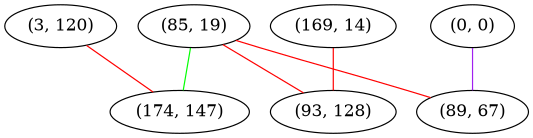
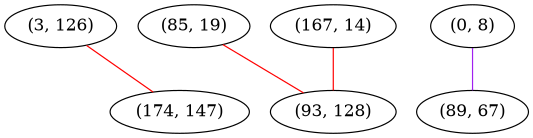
node "(3, 120)": label "(3, 120)" -> "(3, 126)"
node "(169, 14)": label "(169, 14)" -> "(167, 14)"
node "(0, 0)": label "(0, 0)" -> "(0, 8)"
edge "(85, 19)" -- "(89, 67)": removed
edge "(85, 19)" -- "(174, 147)": removed
